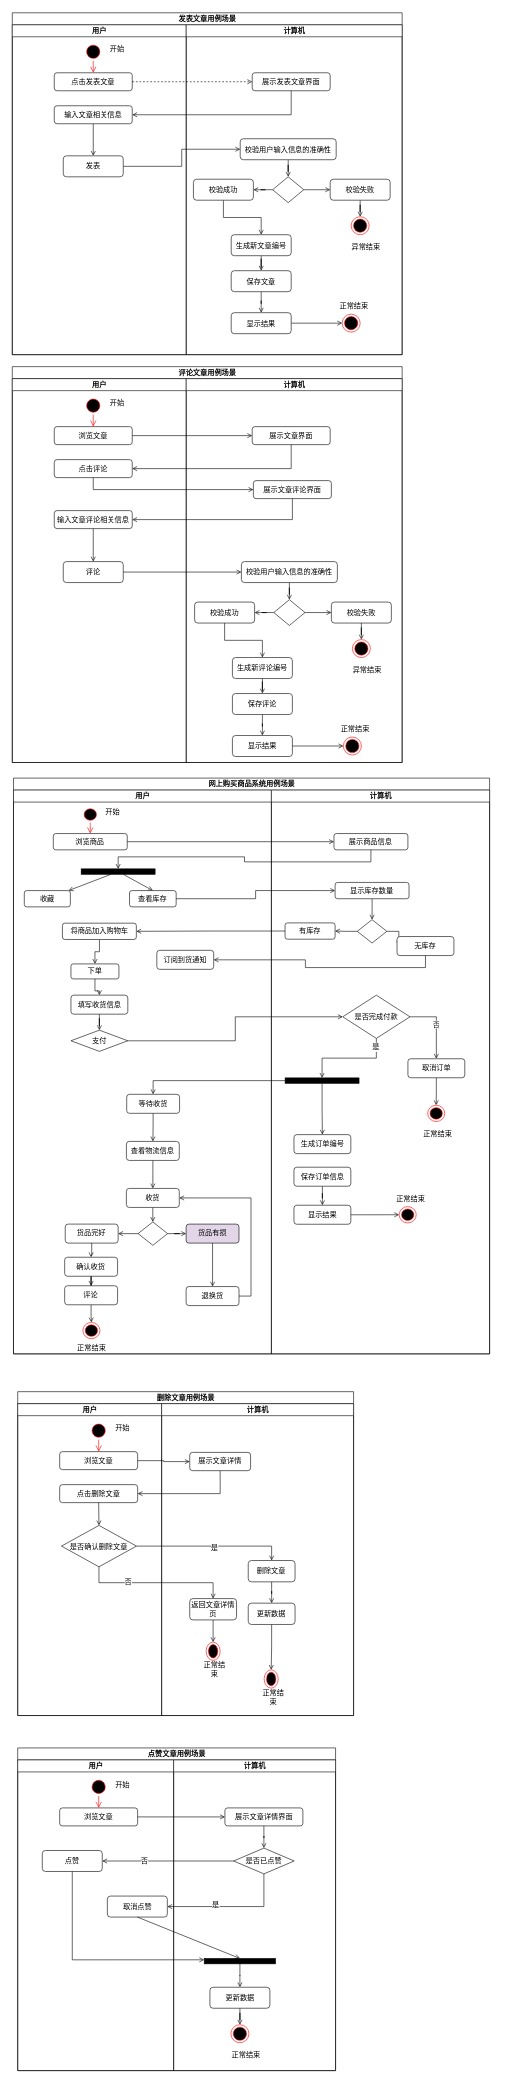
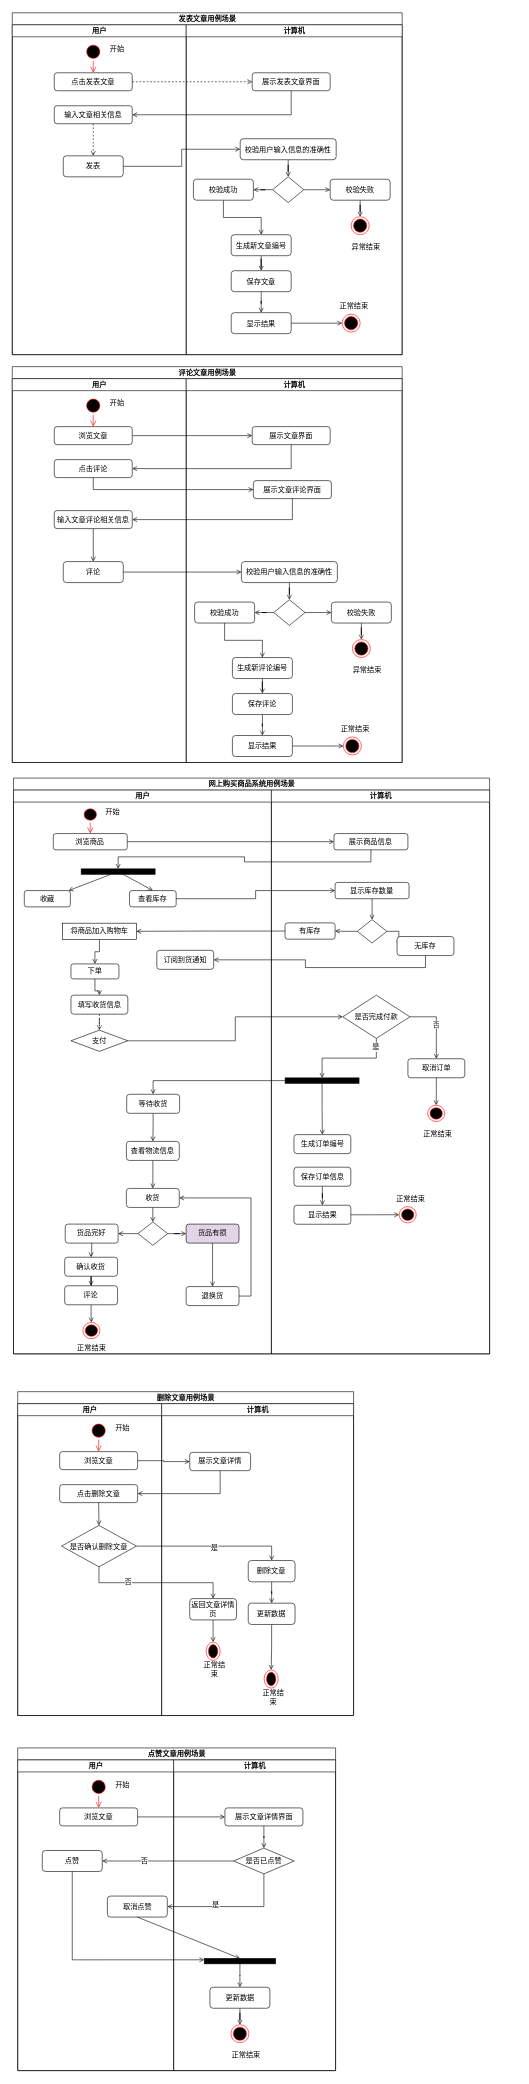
edge "输入文章相关信息" -> "发表": style solid -> dashed
node "将商品加入购物车": shape rounded rectangle -> rectangle
edge "填写收货信息" -> "支付": style solid -> dashed
